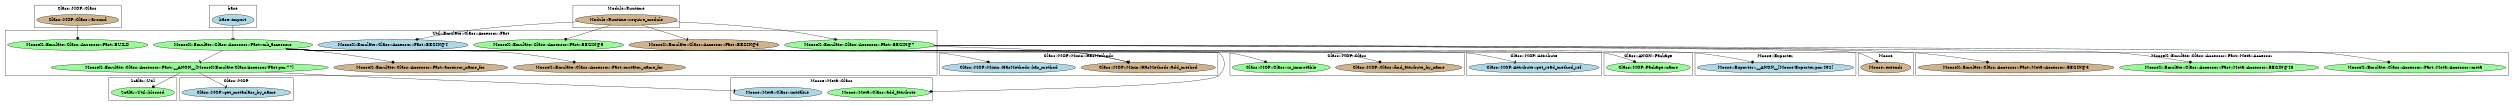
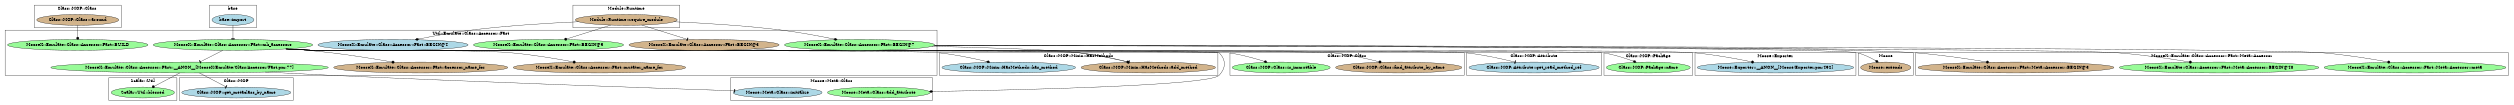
cluster "Class::ANON::Package": label "Class::ANON::Package" -> "Class::MOP::Package"
